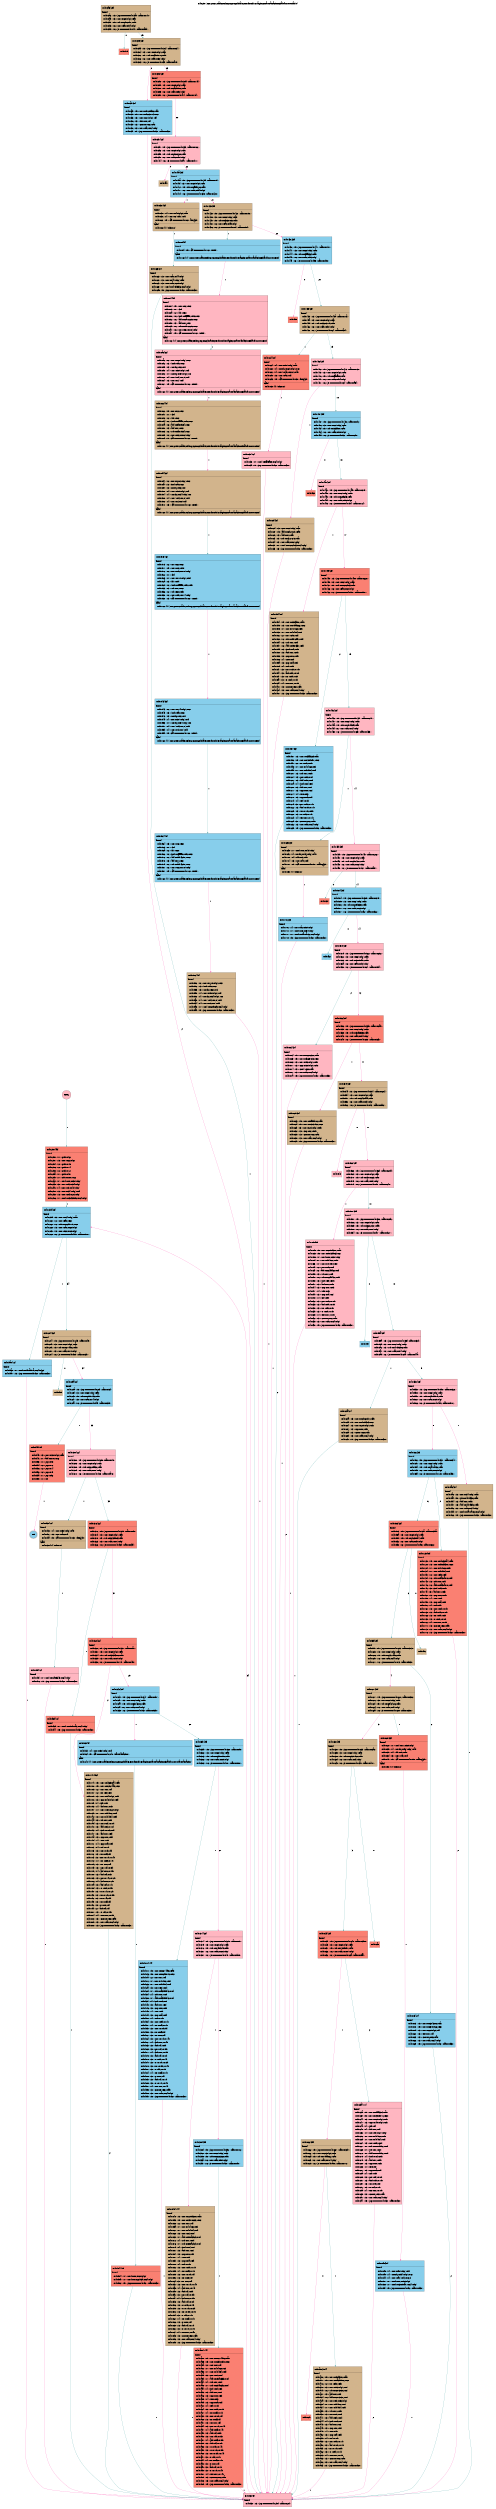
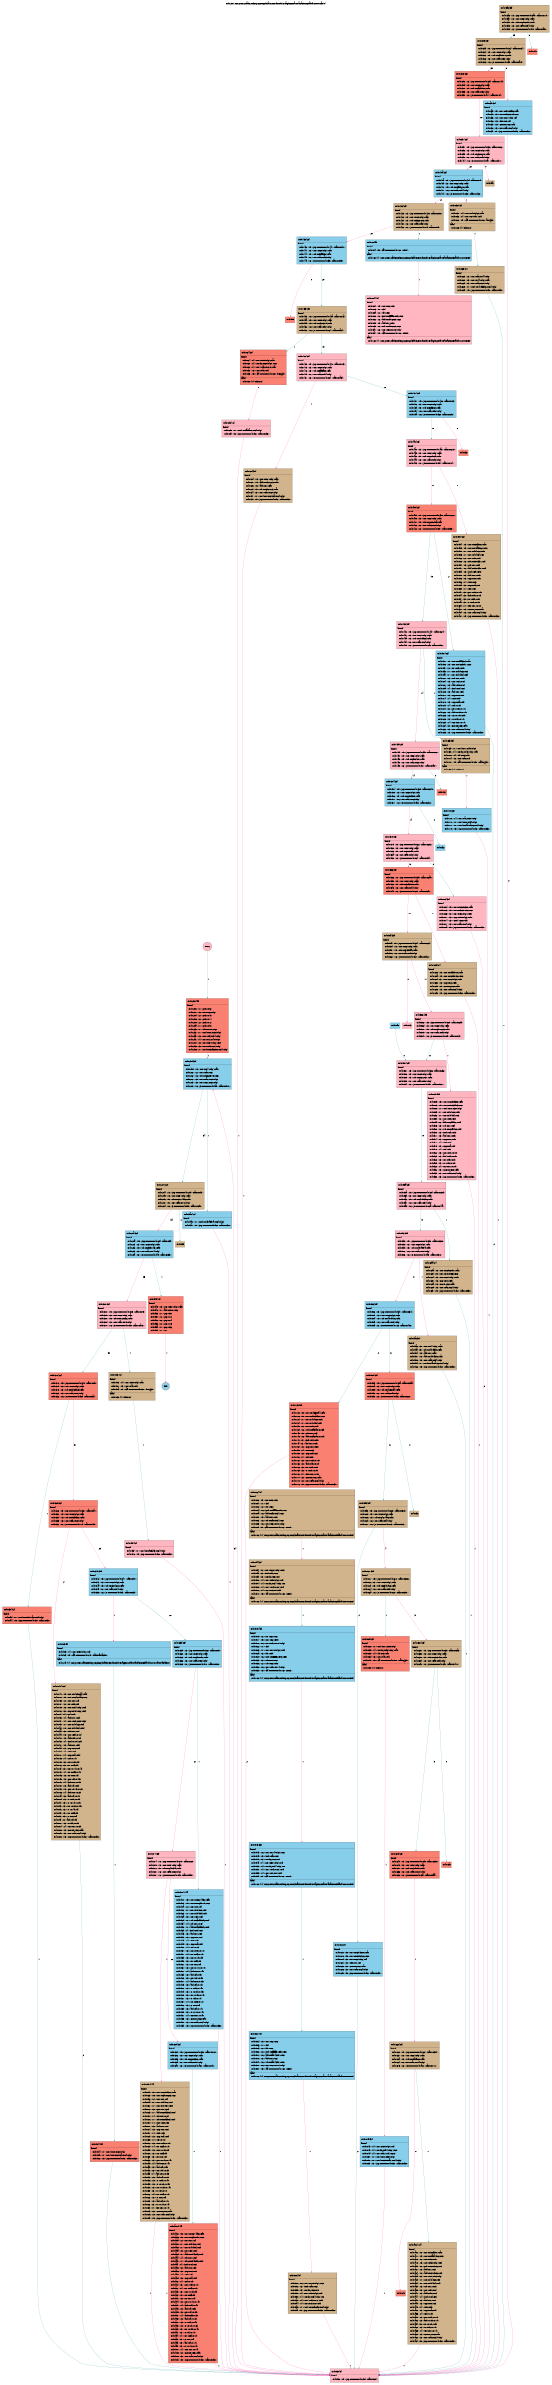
node "0x4018ac [32]": removed
edge "0x401581 [25]" -> "0x401db7": reversed
node "0x401c3a [111]": removed
